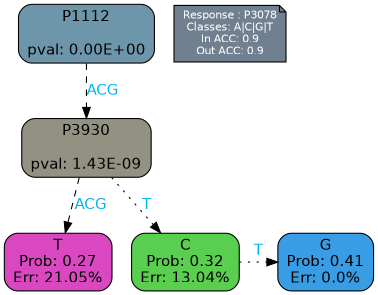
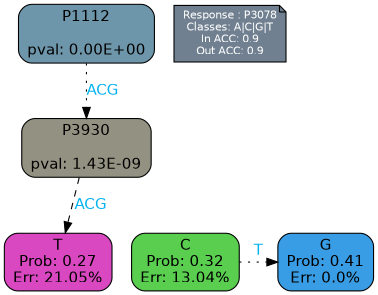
edge "P1112 pval: 0.00E+00" -> "P3930 pval: 1.43E-09": style dashed -> dotted
edge "P3930 pval: 1.43E-09" -> "C Prob: 0.32 Err: 13.04%": removed, label "T"
